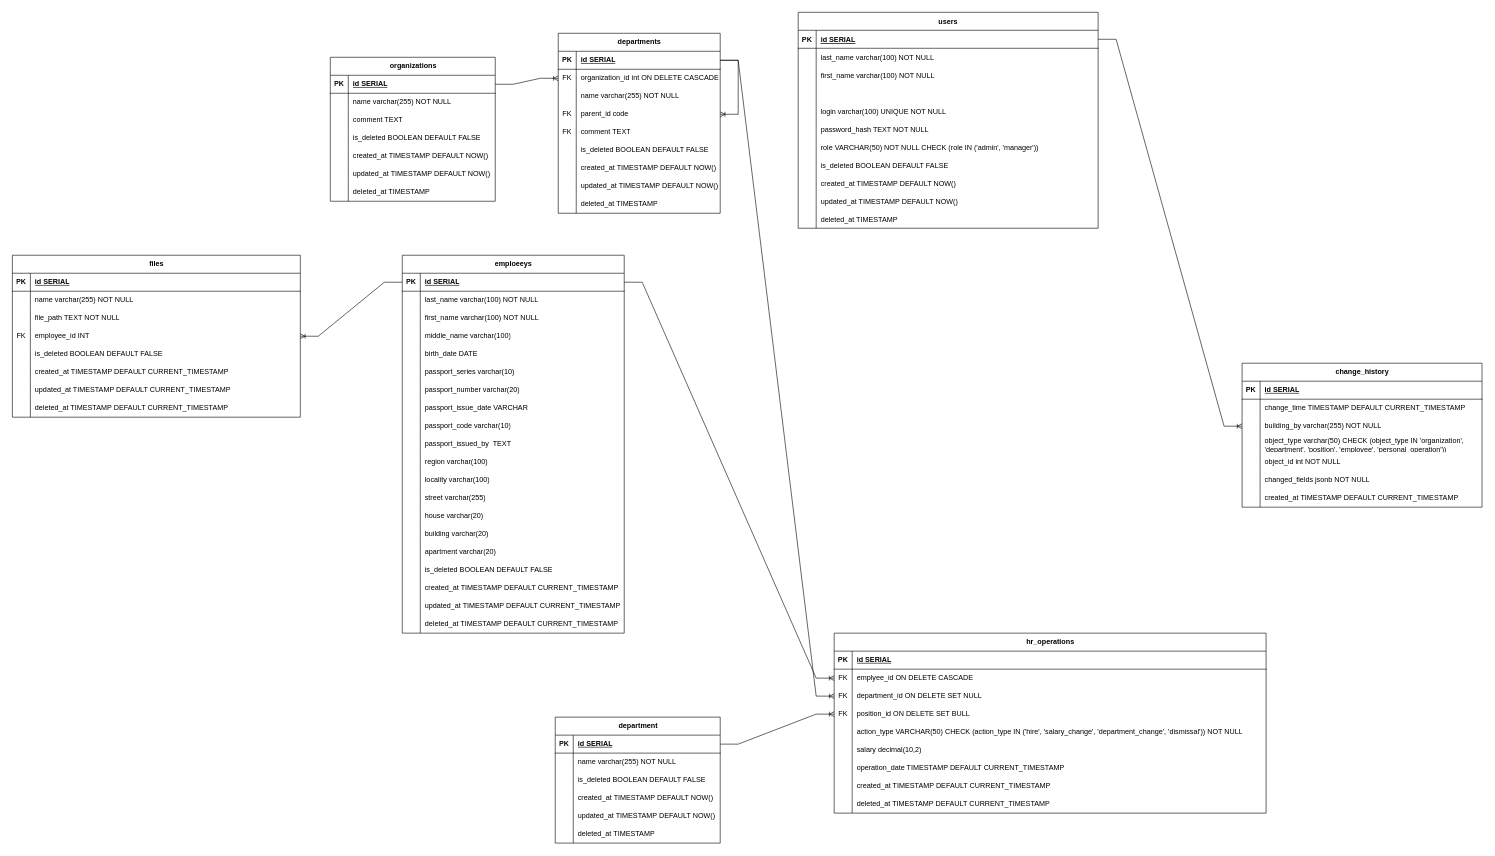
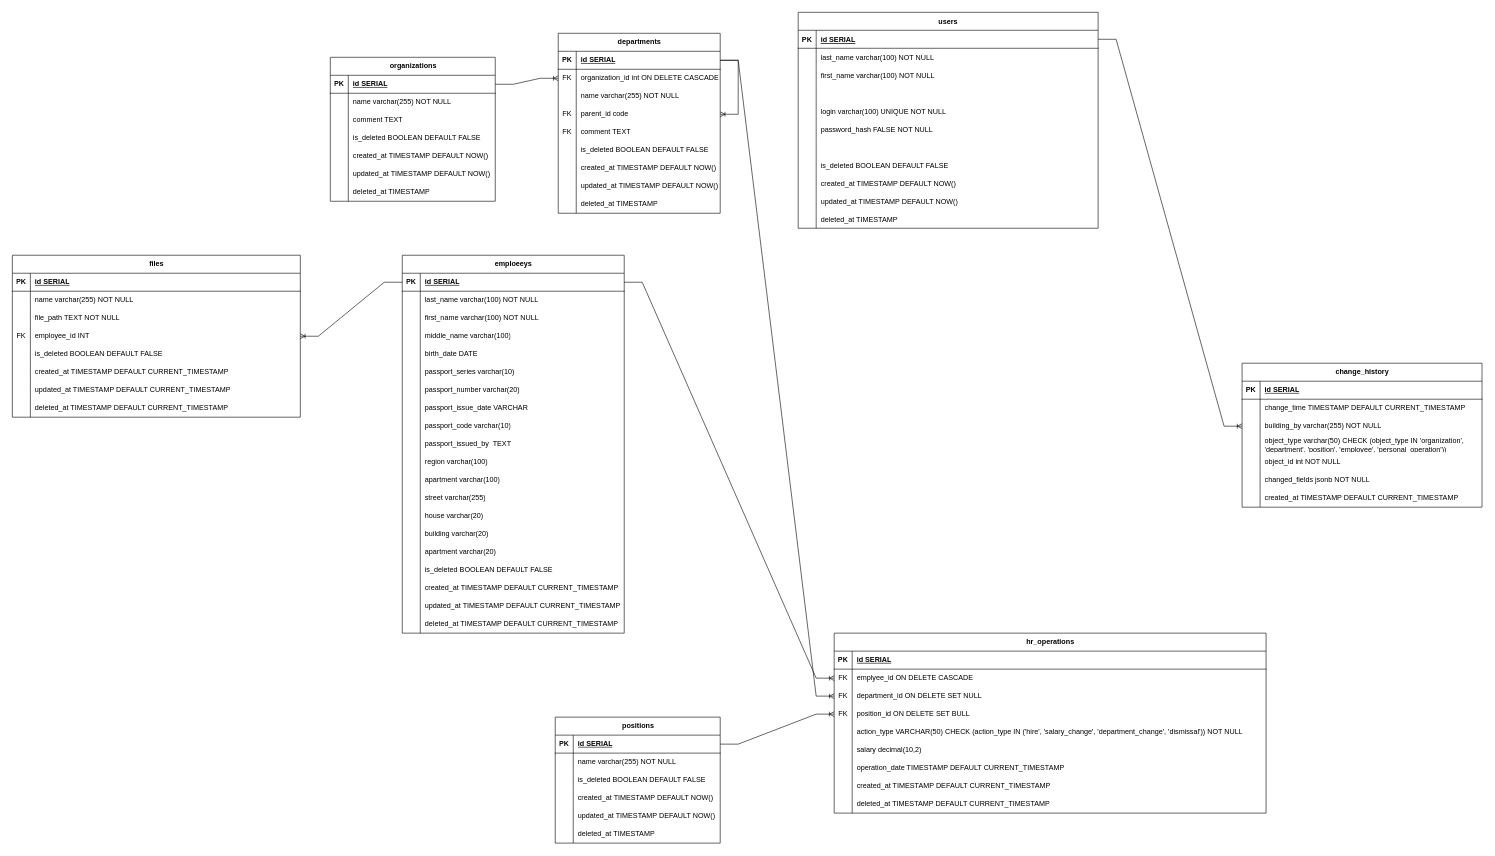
node "password_hash TEXT NOT NULL": label "password_hash TEXT NOT NULL" -> "password_hash FALSE NOT NULL"
node "role VARCHAR(50) NOT NULL CHECK (role IN ('admin', 'manager'))": removed
node "locality varchar(100)": label "locality varchar(100)" -> "apartment varchar(100)"
node "department": label "department" -> "positions"
